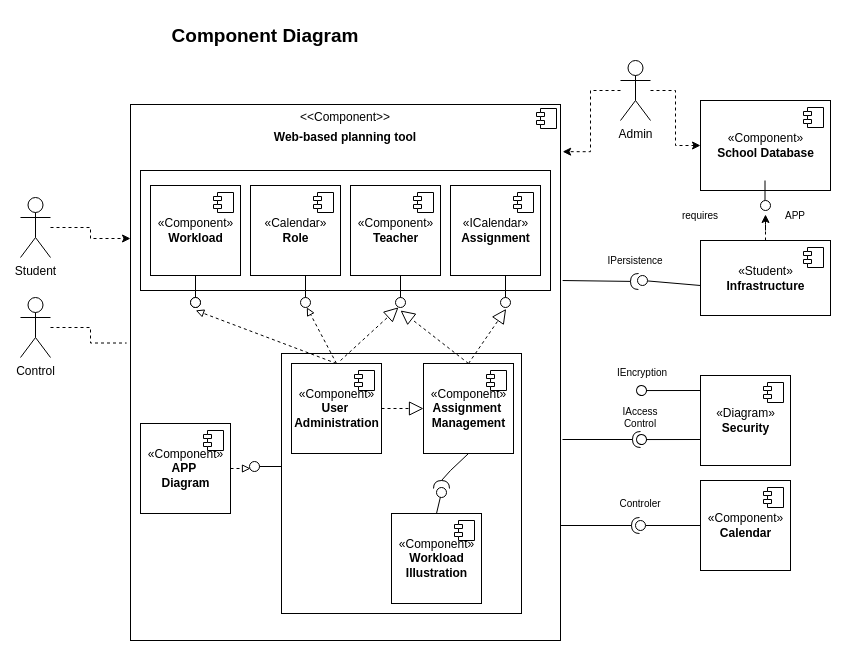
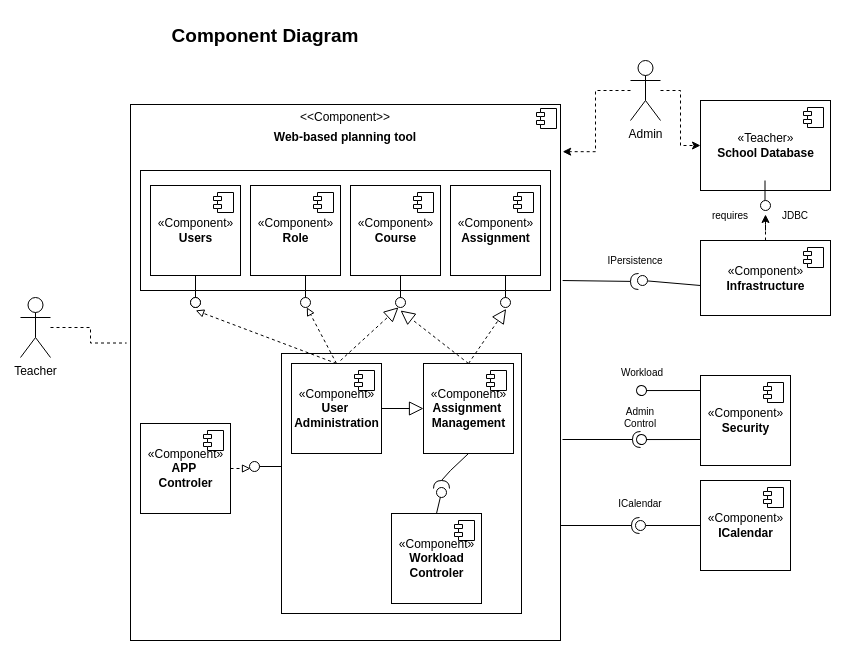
node "Admin": moved (636, 91) -> (646, 91)
node "«Component» School Database": label "«Component» School Database" -> "«Teacher» School Database"
node "requires": moved (701, 216) -> (731, 216)
node "APP": label "APP" -> "JDBC"
node "Student": removed
edge "Student" -> "<<Component>> Web-based planning tool": removed
node "«Component» Workload": label "«Component» Workload" -> "«Component» Users"
node "«Calendar» Role": label "«Calendar» Role" -> "«Component» Role"
node "«Component» Teacher": label "«Component» Teacher" -> "«Component» Course"
node "«ICalendar» Assignment": label "«ICalendar» Assignment" -> "«Component» Assignment"
node "«Student» Infrastructure": label "«Student» Infrastructure" -> "«Component» Infrastructure"
node "Control": label "Control" -> "Teacher"
node "IEncryption": label "IEncryption" -> "Workload"
edge "«Component» User Administration" -> "«Component» Assignment Management": style dashed -> solid
node "IAccess Control": label "IAccess Control" -> "Admin Control"
node "«Diagram» Security": label "«Diagram» Security" -> "«Component» Security"
node "«Component» APP Diagram": label "«Component» APP Diagram" -> "«Component» APP Controler"
node "Controler": label "Controler" -> "ICalendar"
node "«Component» Calendar": label "«Component» Calendar" -> "«Component» ICalendar"
node "«Component» Workload Illustration": label "«Component» Workload Illustration" -> "«Component» Workload Controler"
